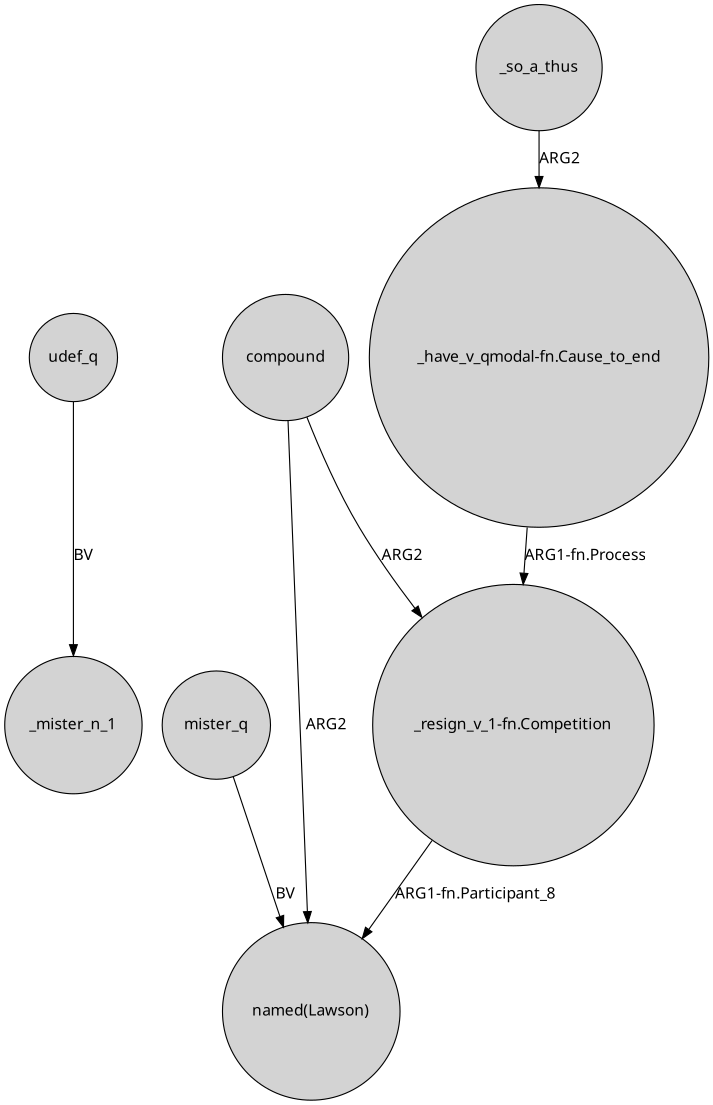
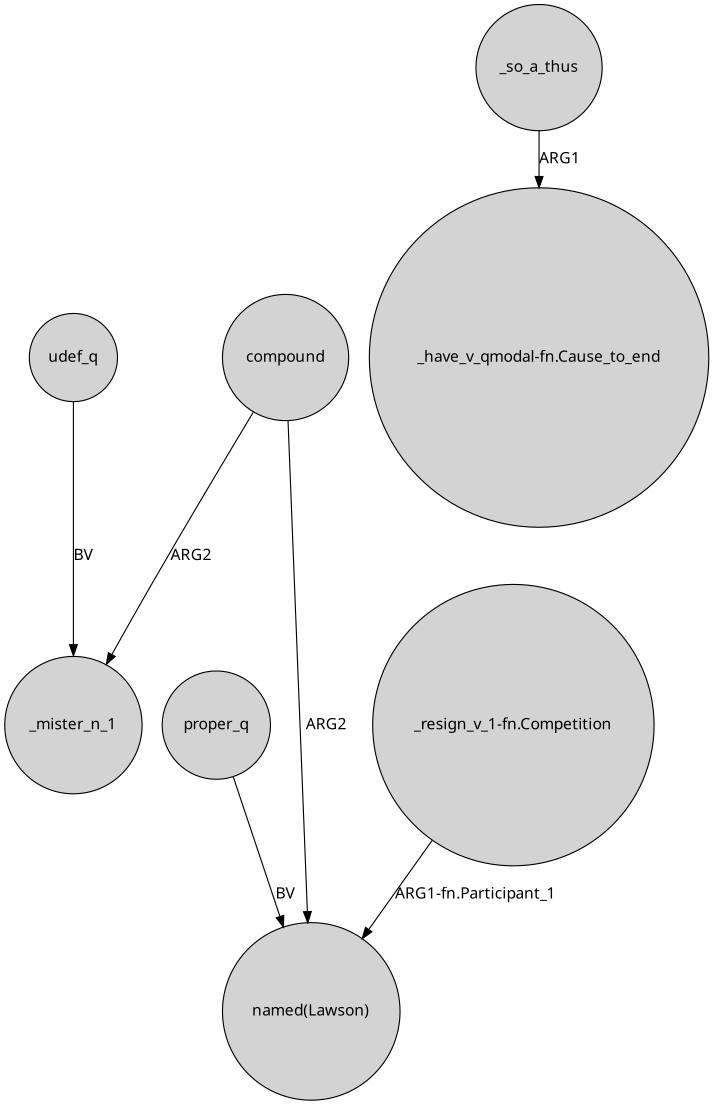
edge "_so_a_thus" -> "_have_v_qmodal-fn.Cause_to_end": label "ARG2" -> "ARG1"
edge "compound" -> "_resign_v_1-fn.Competition": now "compound" -> "_mister_n_1"
edge "_have_v_qmodal-fn.Cause_to_end" -> "_resign_v_1-fn.Competition": removed, label "ARG1-fn.Process"
node "mister_q": label "mister_q" -> "proper_q"
edge "_resign_v_1-fn.Competition" -> "named(Lawson)": label "ARG1-fn.Participant_8" -> "ARG1-fn.Participant_1"
